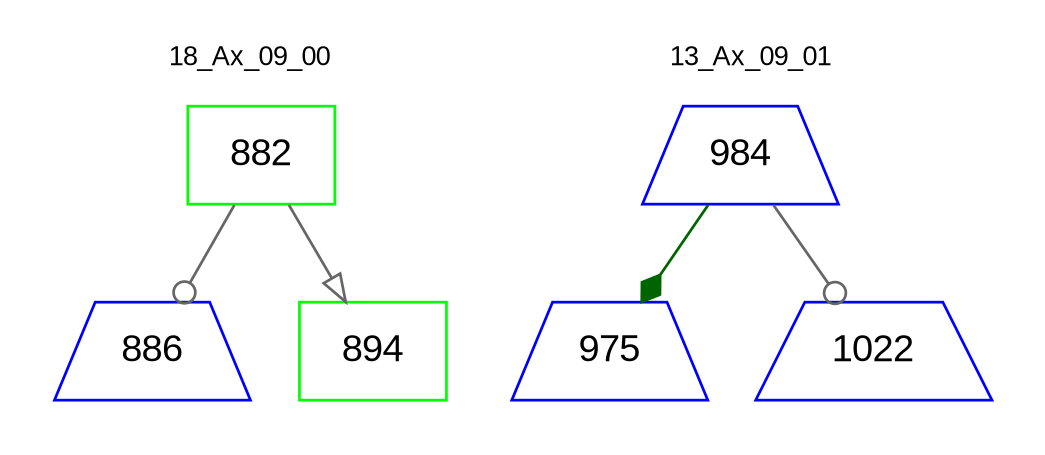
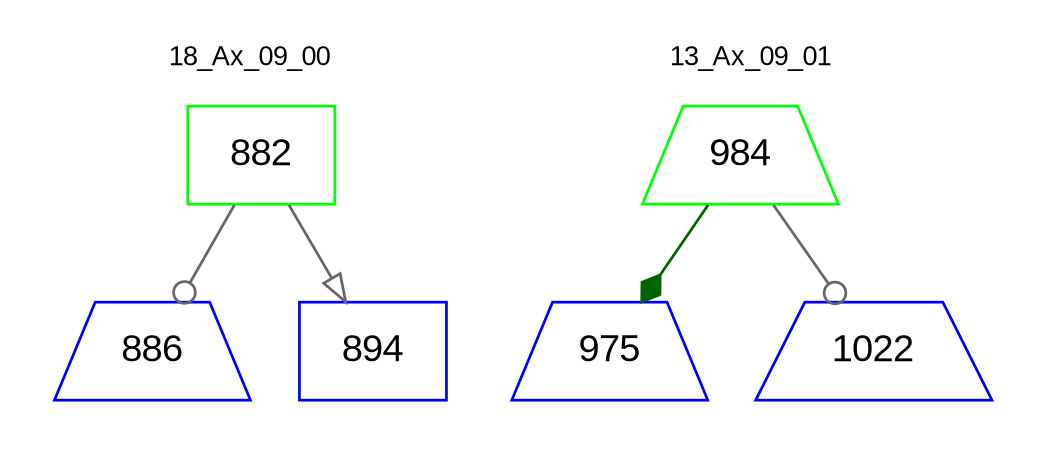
node "984": color blue -> green
node "894": color green -> blue
